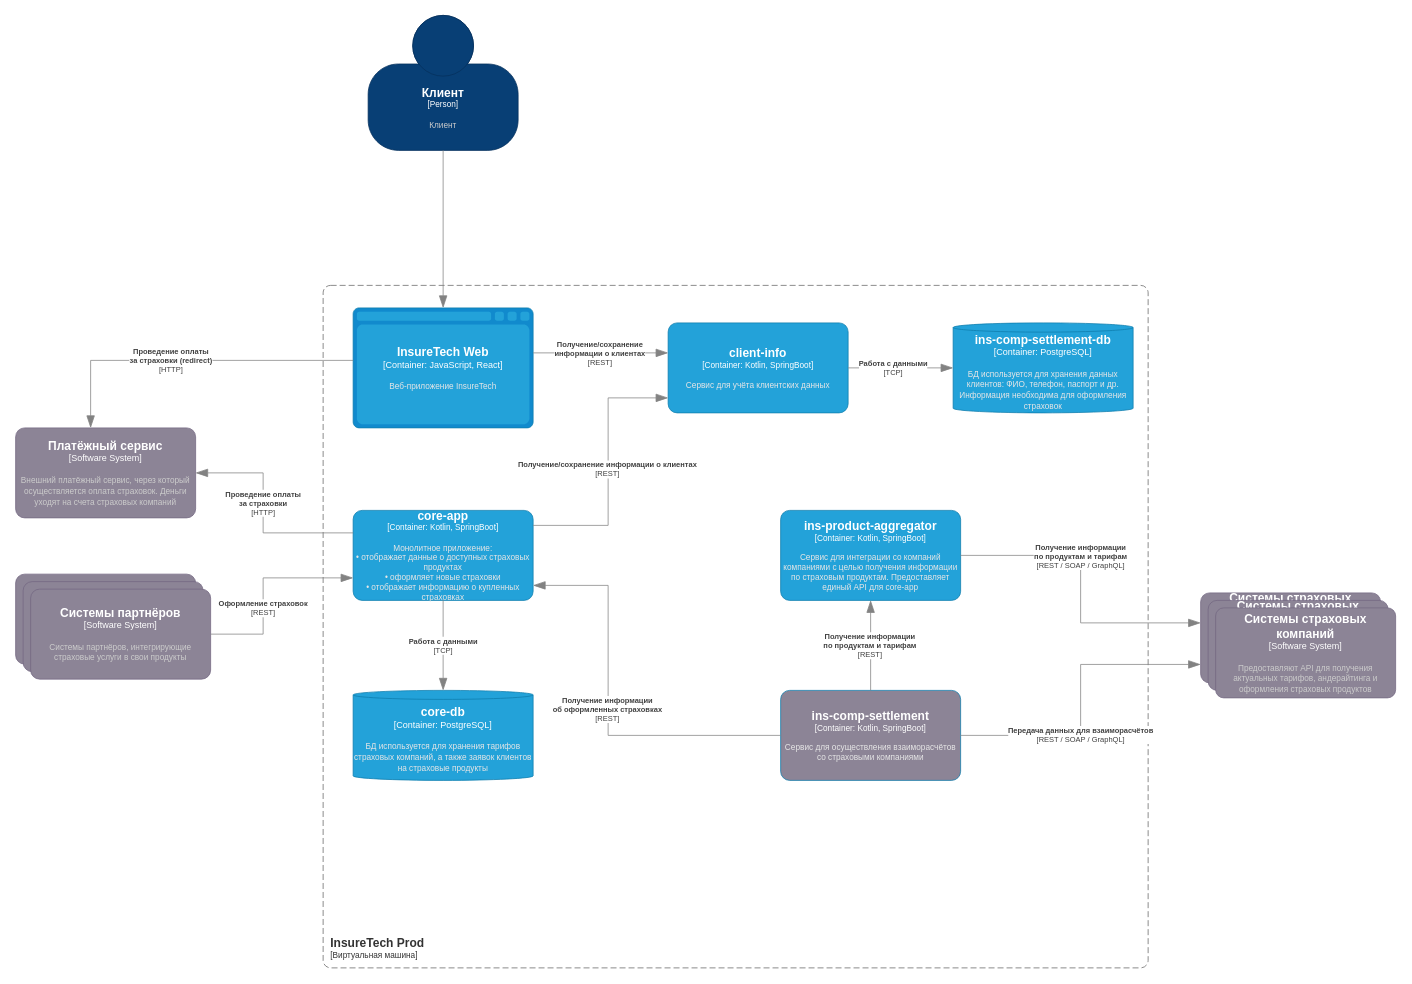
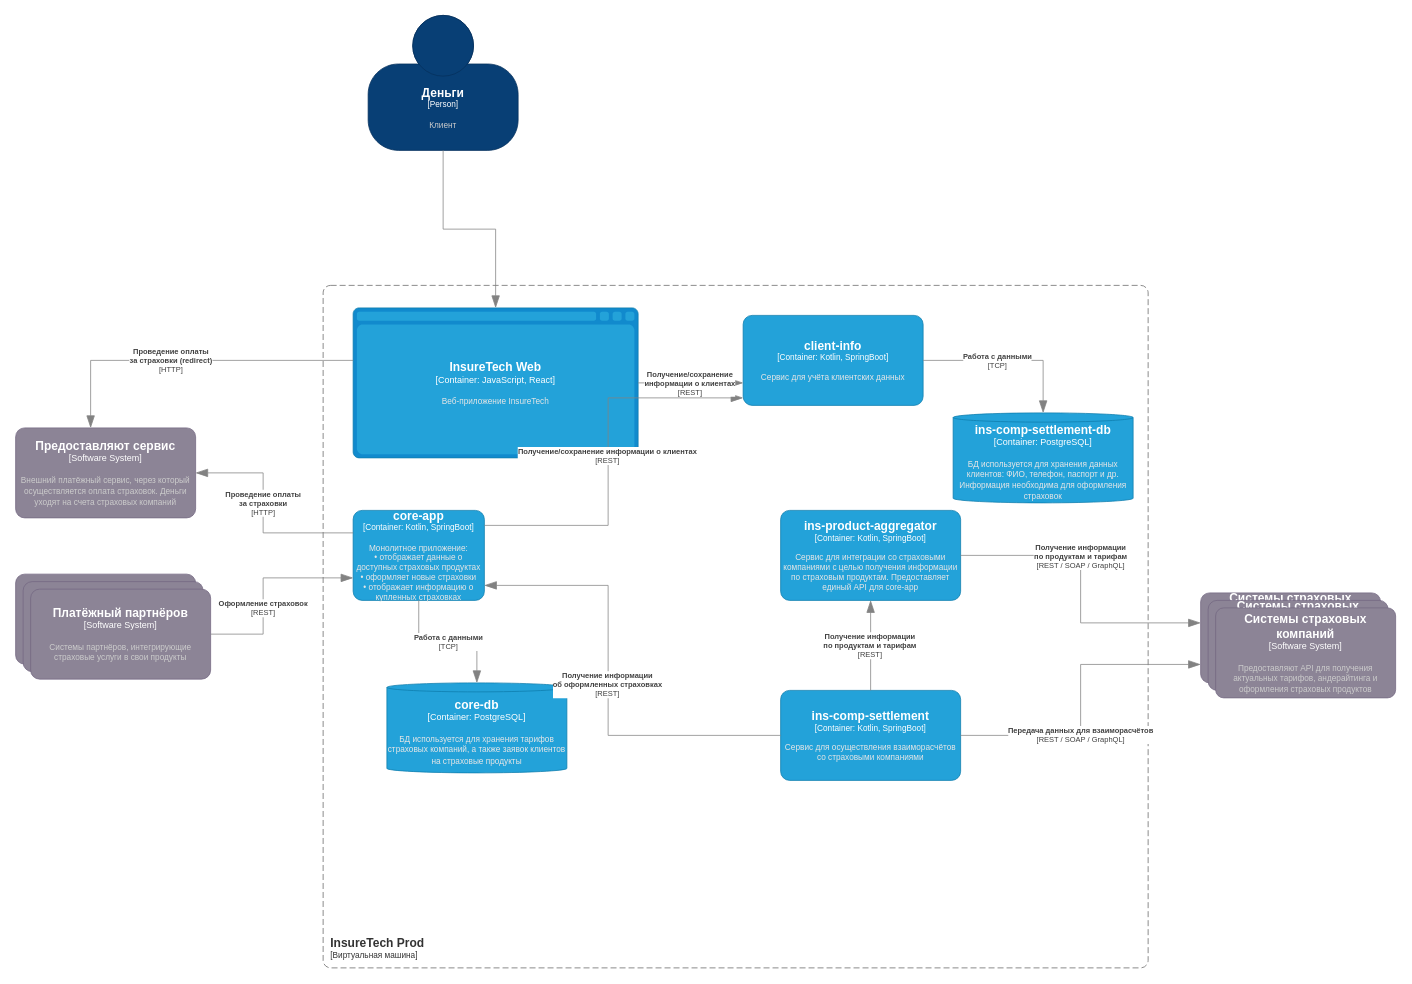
node "Клиент [Person] Клиент": label "Клиент [Person] Клиент" -> "Деньги [Person] Клиент"
node "InsureTech Web [Container: JavaScript, React] Веб-приложение InsureTech": size 180x120 -> 285x150
node "client-info [Container: Kotlin, SpringBoot] Сервис для учёта клиентских данных": moved (758, 368) -> (833, 360)
node "ins-comp-settlement-db [Container: PostgreSQL] БД используется для хранения данных клиентов: ФИО, телефон, паспорт и др. Информация необходима для оформления страховок": moved (1043, 368) -> (1043, 458)
node "Платёжный сервис [Software System] Внешний платёжный сервис, через который осуществляется оплата страховок. Деньги уходят на счета страховых компаний": label "Платёжный сервис [Software System] Внешний платёжный сервис, через который осуществляется оплата страховок. Деньги уходят на счета страховых компаний" -> "Предоставляют сервис [Software System] Внешний платёжный сервис, через который осуществляется оплата страховок. Деньги уходят на счета страховых компаний"
node "core-app [Container: Kotlin, SpringBoot] Монолитное приложение: • отображает данные о доступных страховых продуктах • оформляет новые страховки • отображает информацию о купленных страховках": size 180x90 -> 131x90
node "ins-product-aggregator [Container: Kotlin, SpringBoot] Сервис для интеграции со компаний компаниями с целью получения информации по страховым продуктам. Предоставляет единый API для core-app": label "ins-product-aggregator [Container: Kotlin, SpringBoot] Сервис для интеграции со компаний компаниями с целью получения информации по страховым продуктам. Предоставляет единый API для core-app" -> "ins-product-aggregator [Container: Kotlin, SpringBoot] Сервис для интеграции со страховыми компаниями с целью получения информации по страховым продуктам. Предоставляет единый API для core-app"
node "Системы партнёров [Software System] Системы партнёров, интегрирующие страховые услуги в свои продукты": label "Системы партнёров [Software System] Системы партнёров, интегрирующие страховые услуги в свои продукты" -> "Платёжный партнёров [Software System] Системы партнёров, интегрирующие страховые услуги в свои продукты"
node "core-db [Container: PostgreSQL] БД используется для хранения тарифов страховых компаний, а также заявок клиентов на страховые продукты": moved (443, 735) -> (477, 728)
node "ins-comp-settlement [Container: Kotlin, SpringBoot] Сервис для осуществления взаиморасчётов со страховыми компаниями": fillcolor #8c8496 -> #23a2d9
